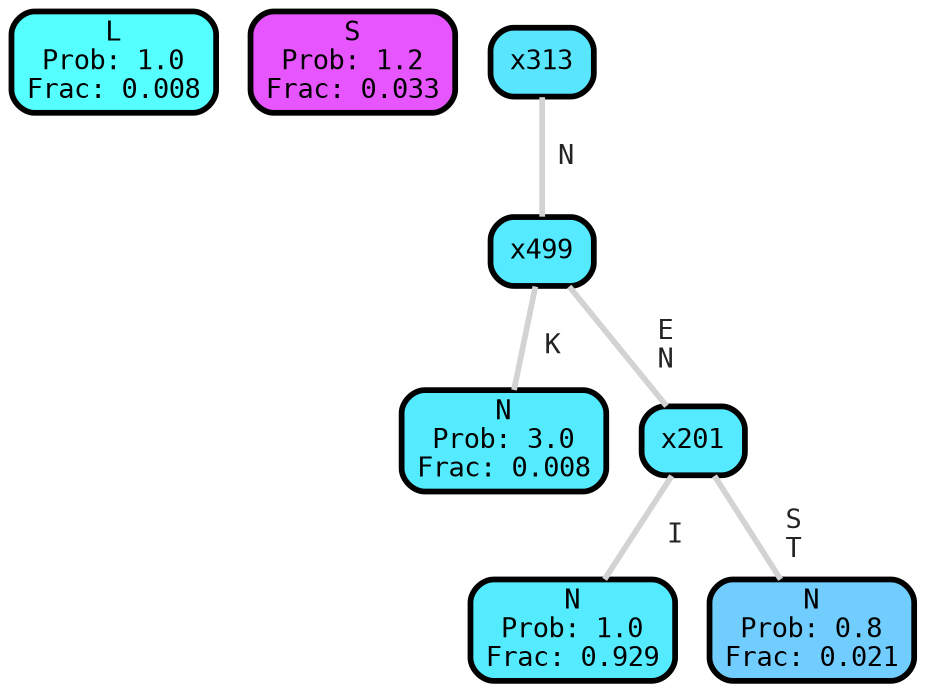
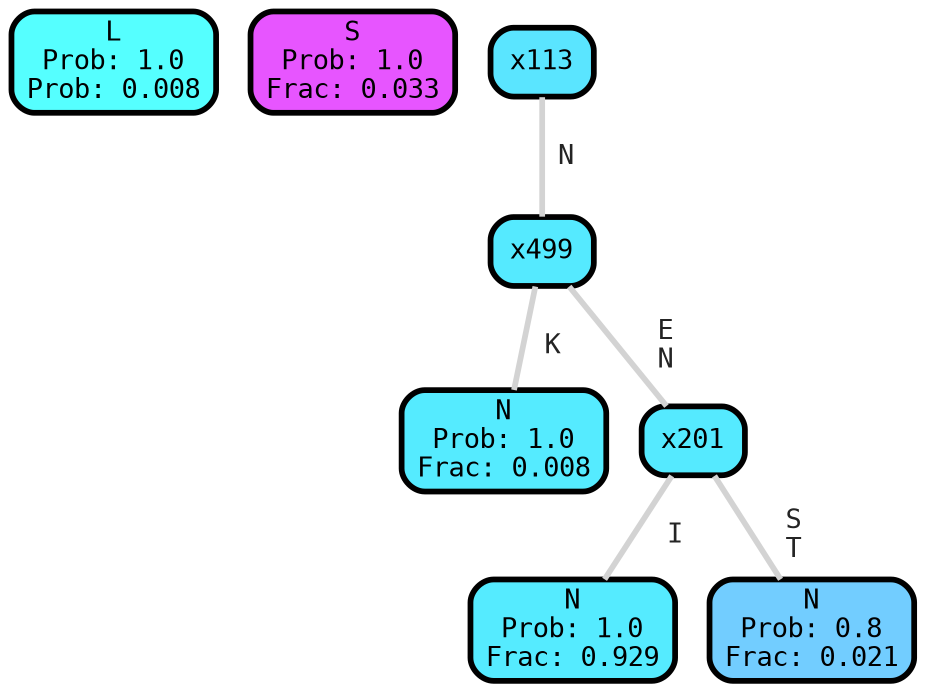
node "L Prob: 1.0 Frac: 0.008": label "L Prob: 1.0 Frac: 0.008" -> "L Prob: 1.0 Prob: 0.008"
node "S Prob: 1.2 Frac: 0.033": label "S Prob: 1.2 Frac: 0.033" -> "S Prob: 1.0 Frac: 0.033"
node "x313": label "x313" -> "x113"
node "N Prob: 3.0 Frac: 0.008": label "N Prob: 3.0 Frac: 0.008" -> "N Prob: 1.0 Frac: 0.008"
